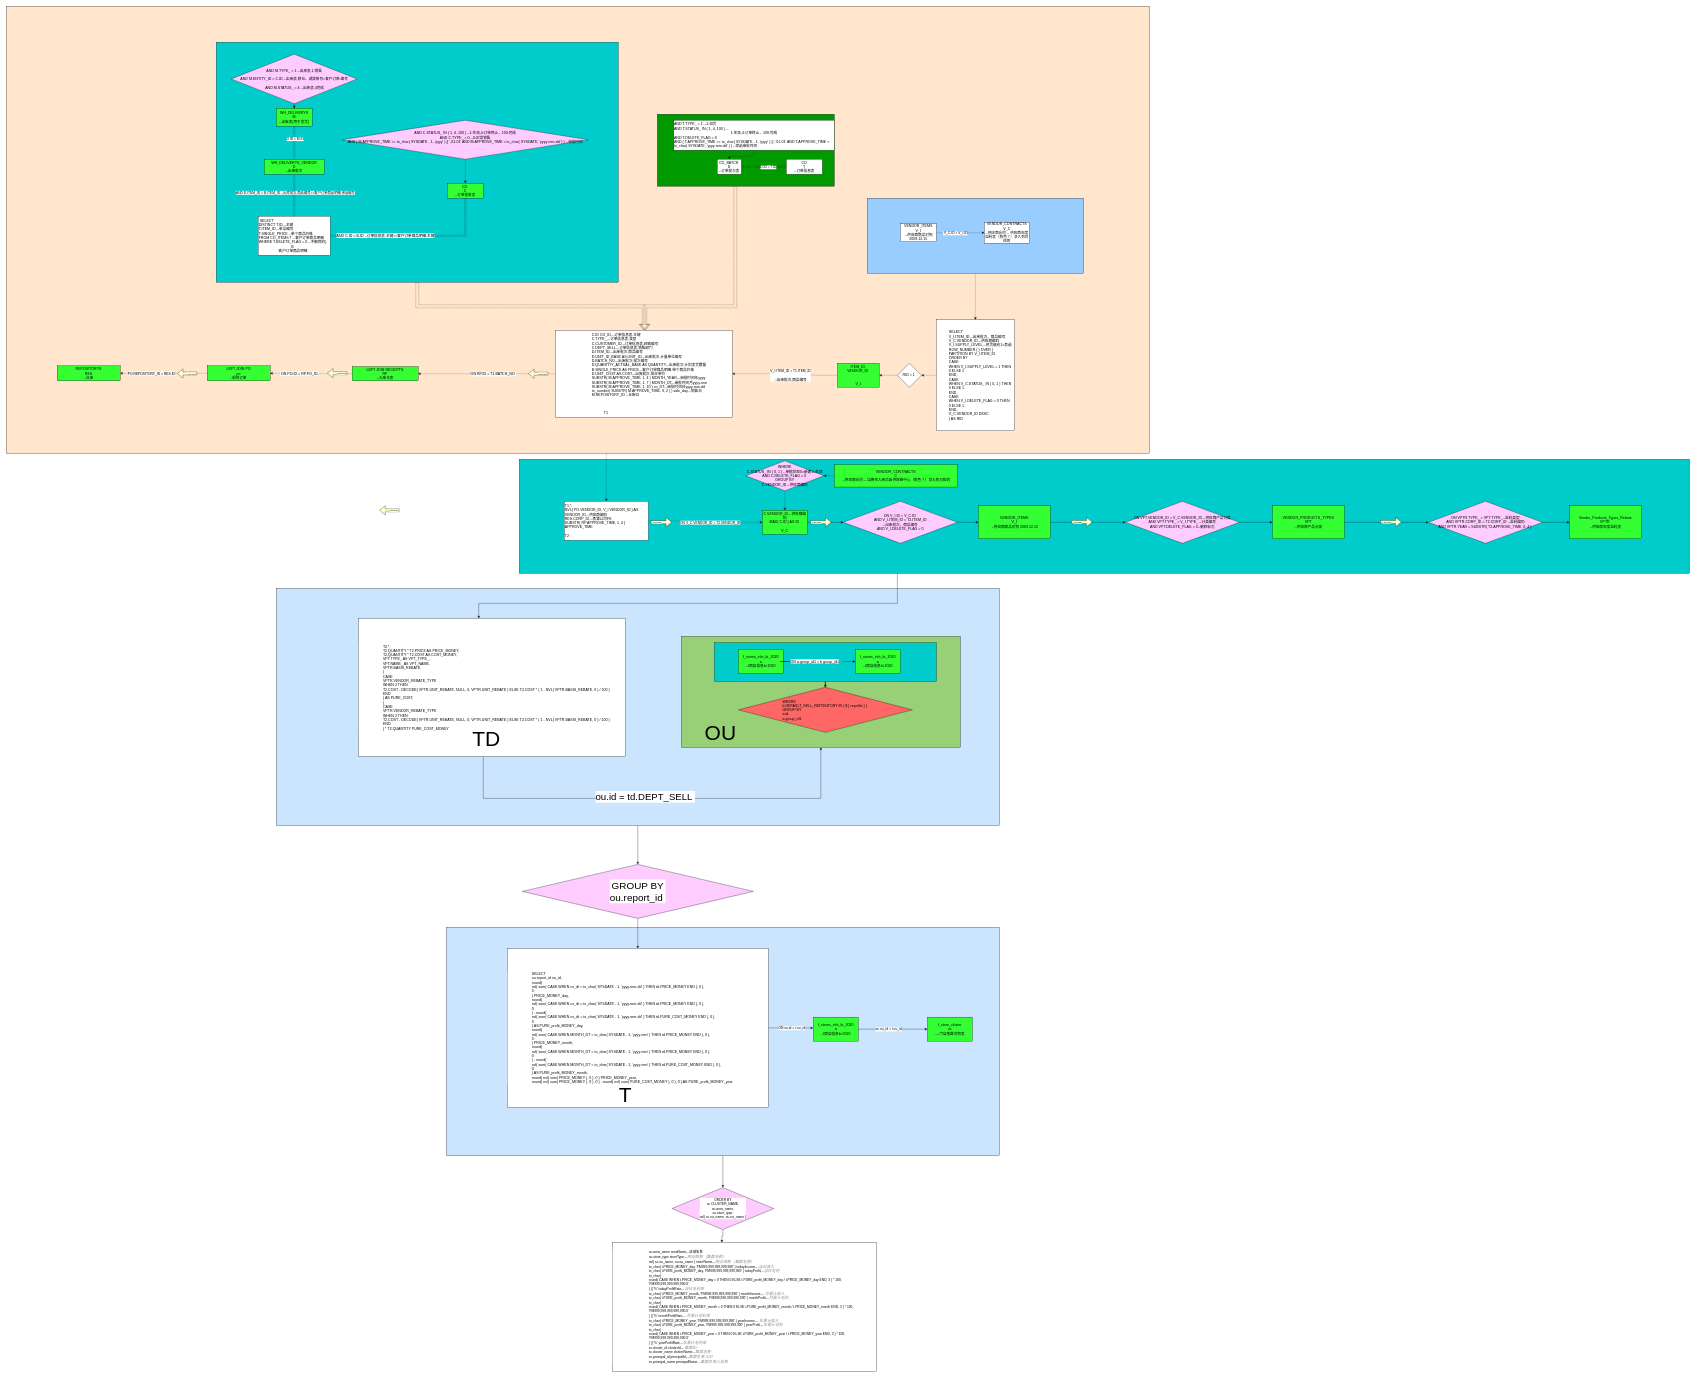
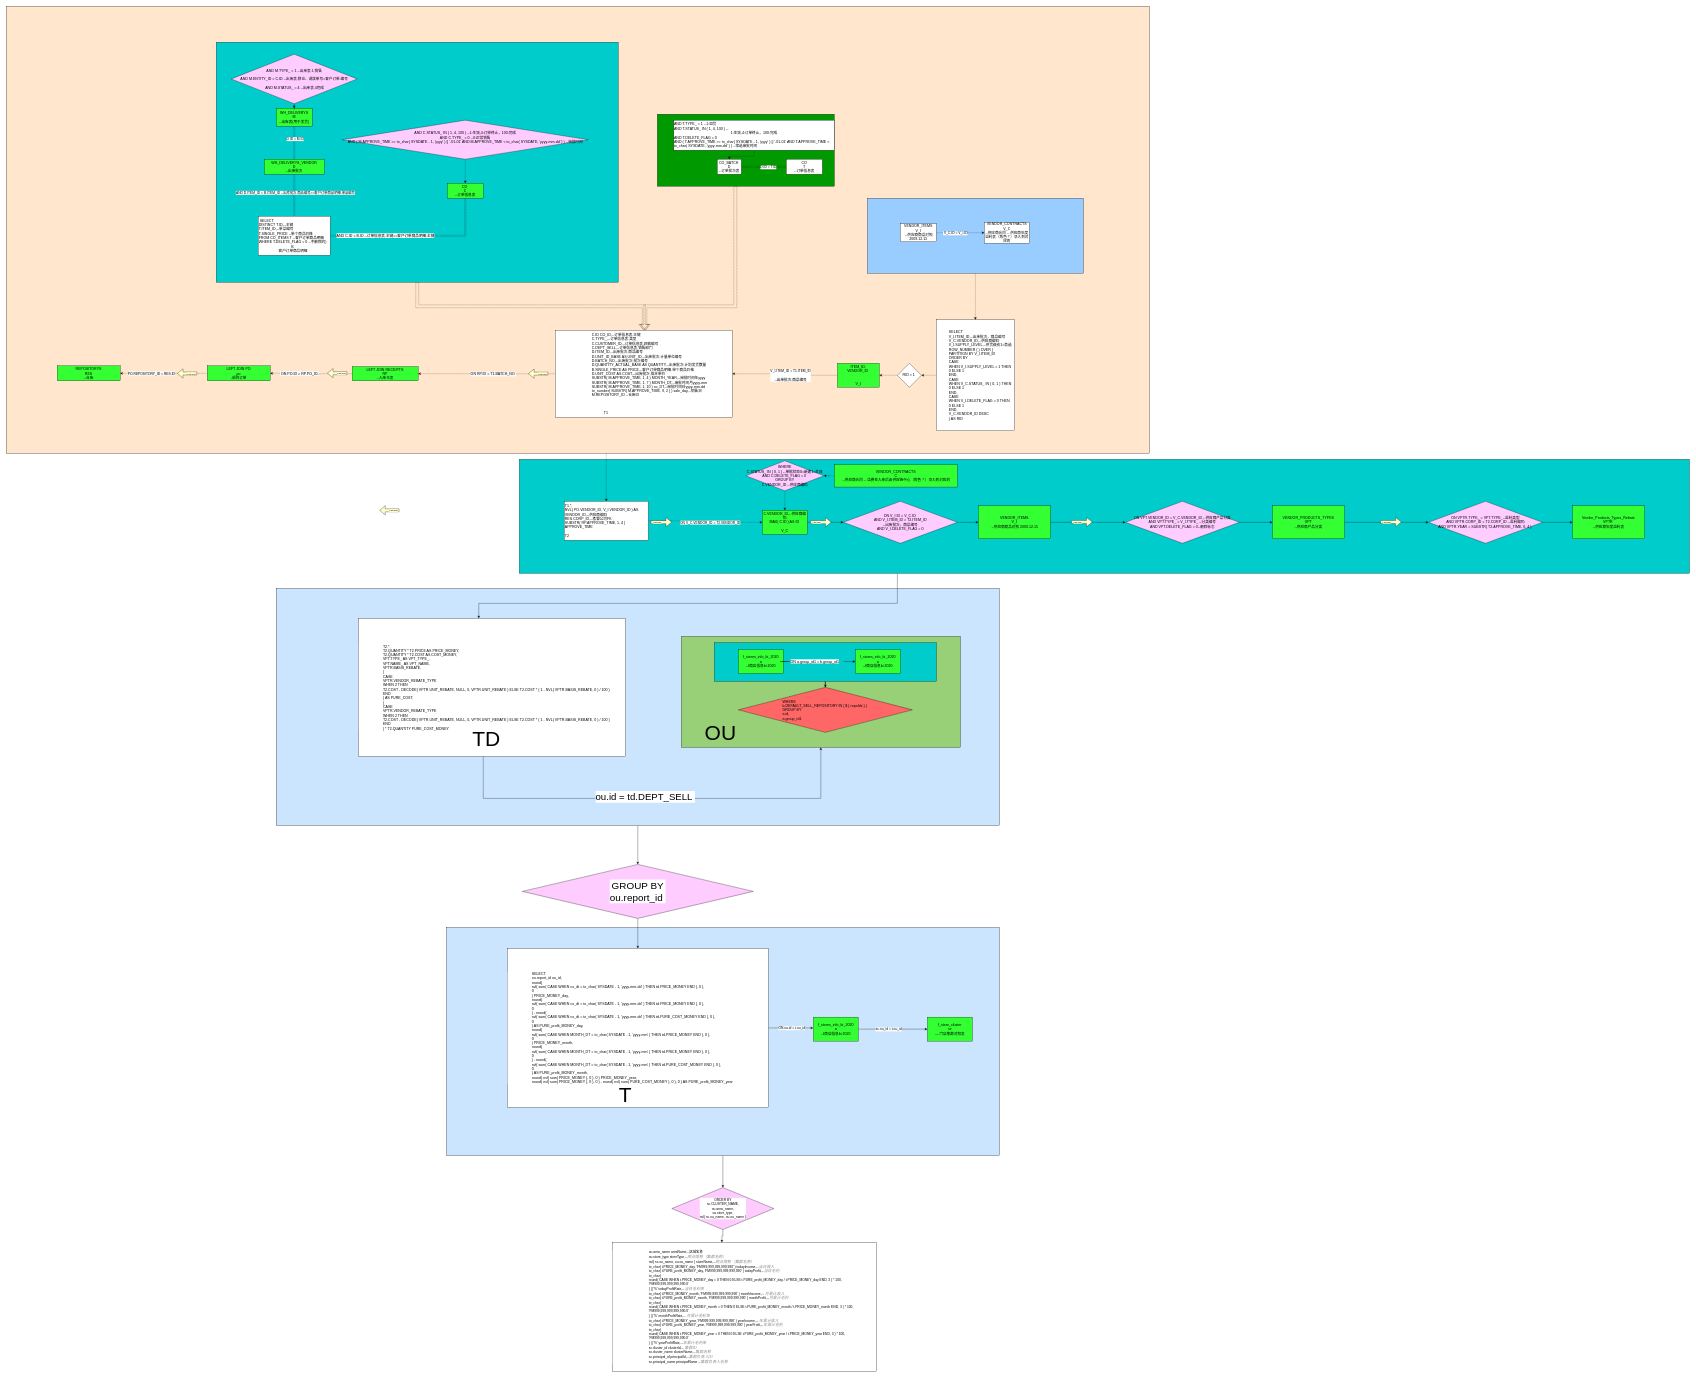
node "Vendor_Products_Types_Rebate VPTR --供应商年度返利表": moved (1605, 522) -> (1608, 522)
